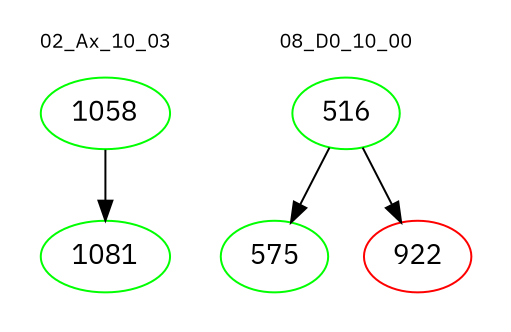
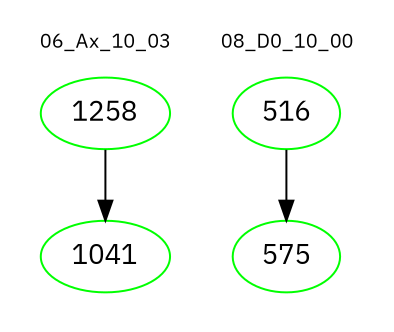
cluster "02_Ax_10_03": label "02_Ax_10_03" -> "06_Ax_10_03"
node "1058": label "1058" -> "1258"
node "1081": label "1081" -> "1041"
node "922": removed
